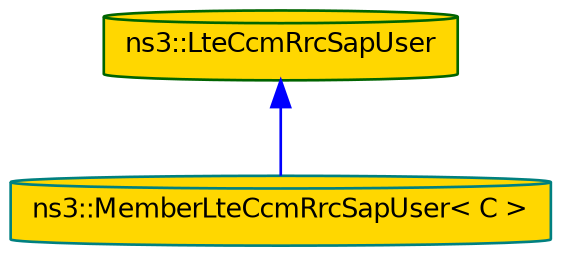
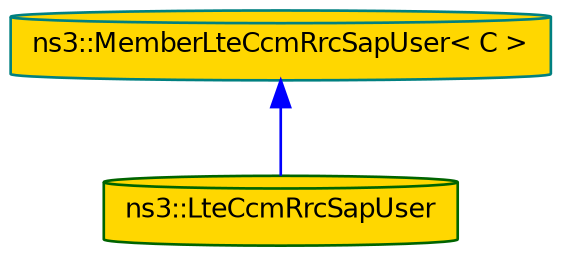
edge "ns3::MemberLteCcmRrcSapUser< C >" -> "ns3::LteCcmRrcSapUser": reversed
